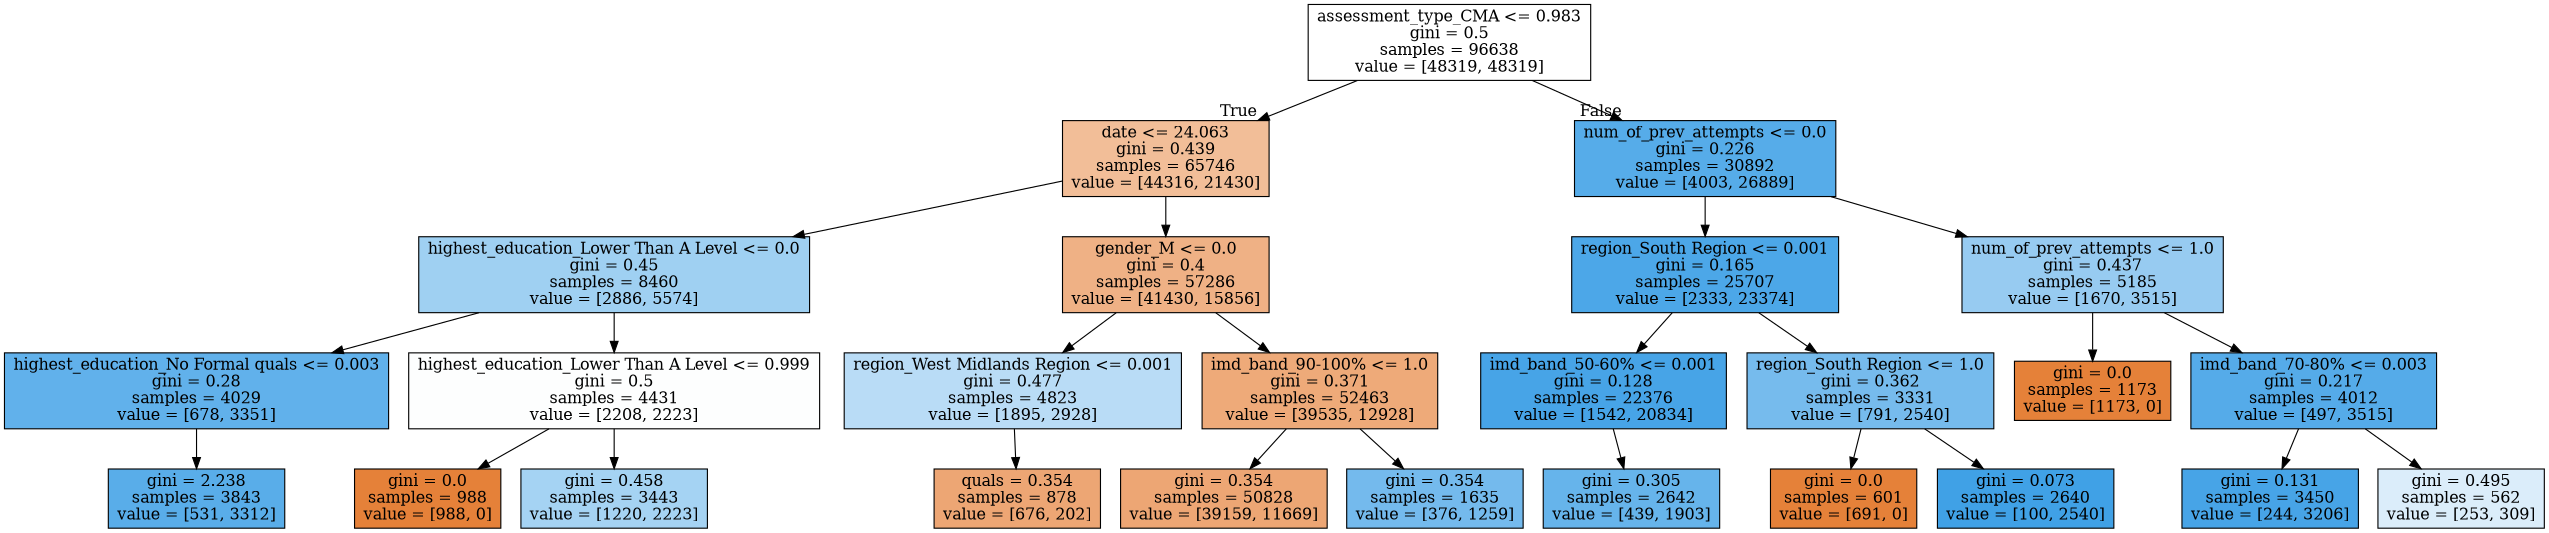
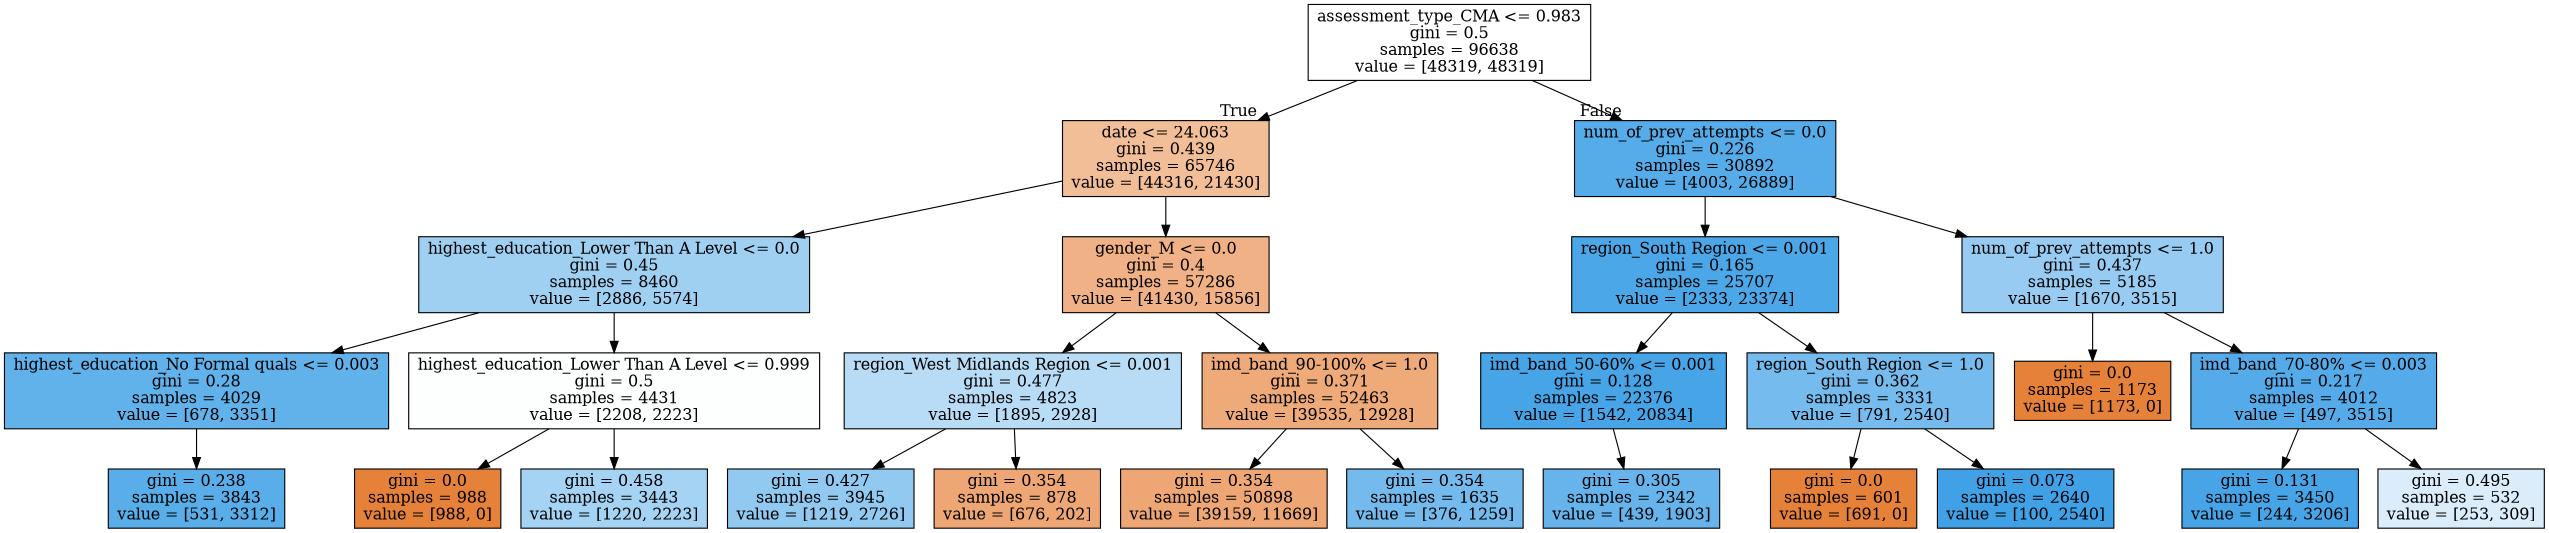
node "gini = 2.238 samples = 3843 value = [531, 3312]": label "gini = 2.238 samples = 3843 value = [531, 3312]" -> "gini = 0.238 samples = 3843 value = [531, 3312]"
node "gini = 0.427 samples = 3945 value = [1219, 2726]": added
node "quals = 0.354 samples = 878 value = [676, 202]": label "quals = 0.354 samples = 878 value = [676, 202]" -> "gini = 0.354 samples = 878 value = [676, 202]"
node "gini = 0.354 samples = 50828 value = [39159, 11669]": label "gini = 0.354 samples = 50828 value = [39159, 11669]" -> "gini = 0.354 samples = 50898 value = [39159, 11669]"
node "gini = 0.305 samples = 2642 value = [439, 1903]": label "gini = 0.305 samples = 2642 value = [439, 1903]" -> "gini = 0.305 samples = 2342 value = [439, 1903]"
node "gini = 0.495 samples = 562 value = [253, 309]": label "gini = 0.495 samples = 562 value = [253, 309]" -> "gini = 0.495 samples = 532 value = [253, 309]"
